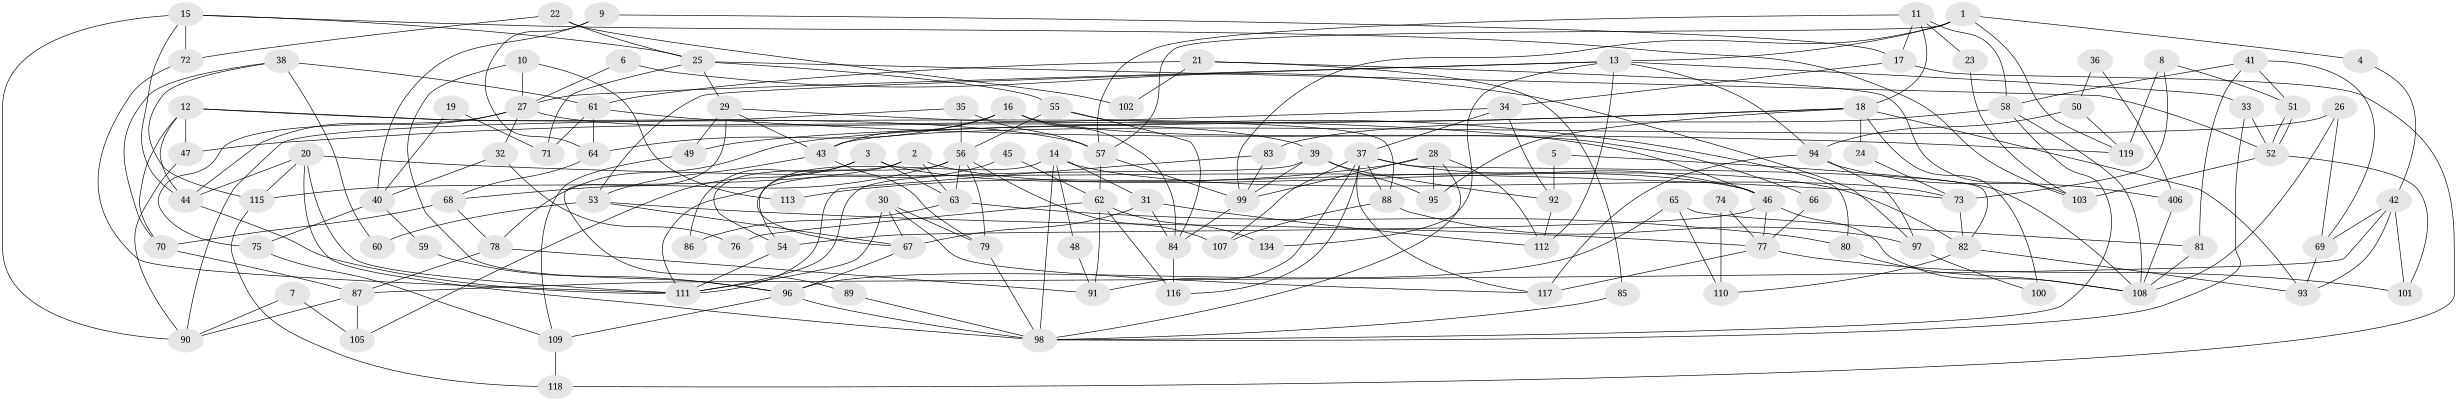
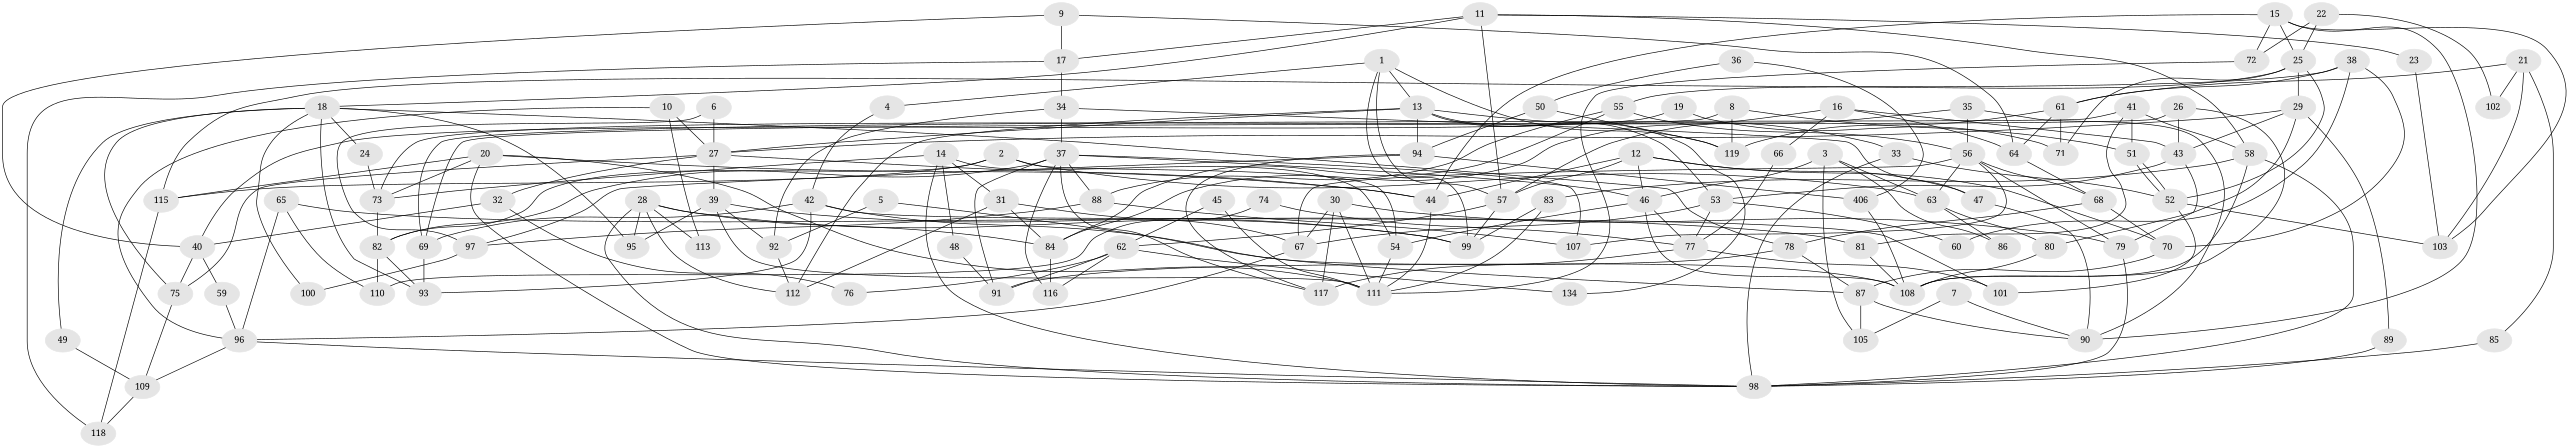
edge "29" -- "49": now "29" -- "27"
edge "18" -- "75": added
edge "99" -- "84": now "28" -- "84"
